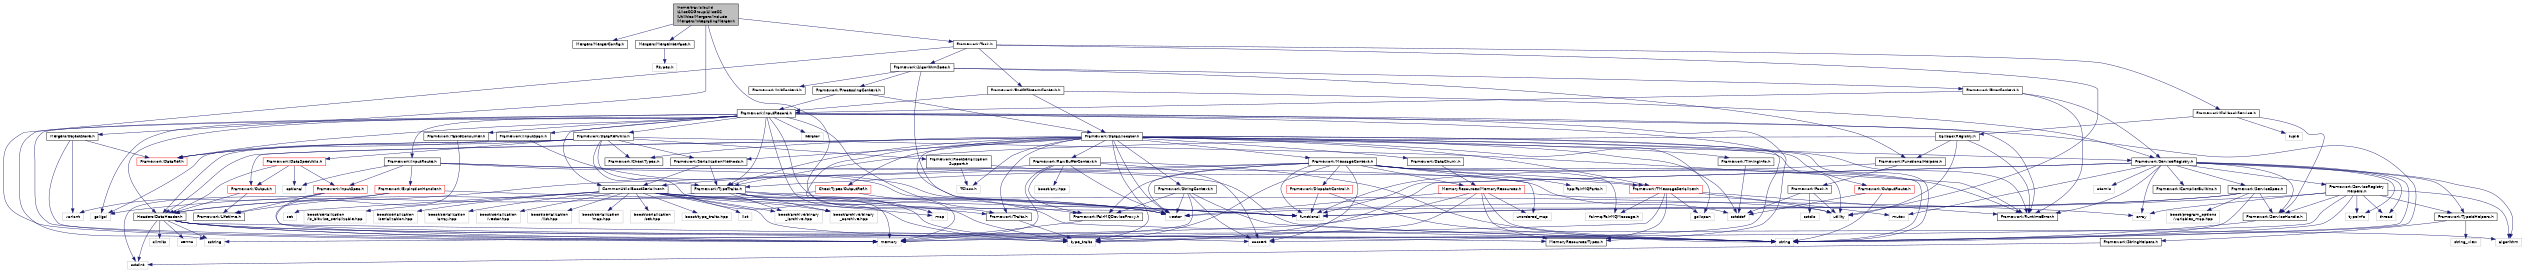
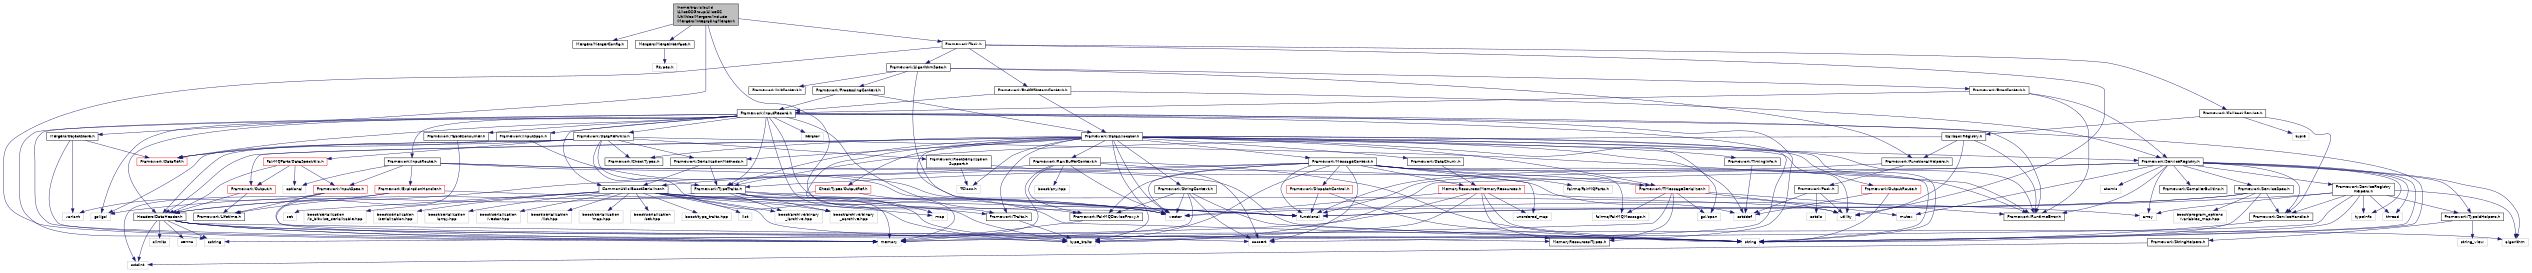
node "Framework/DataSpecUtils.h": label "Framework/DataSpecUtils.h" -> "FairMQParts/DataSpecUtils.h"
node "hpp/FairMQParts.h": label "hpp/FairMQParts.h" -> "fairmq/FairMQParts.h"
